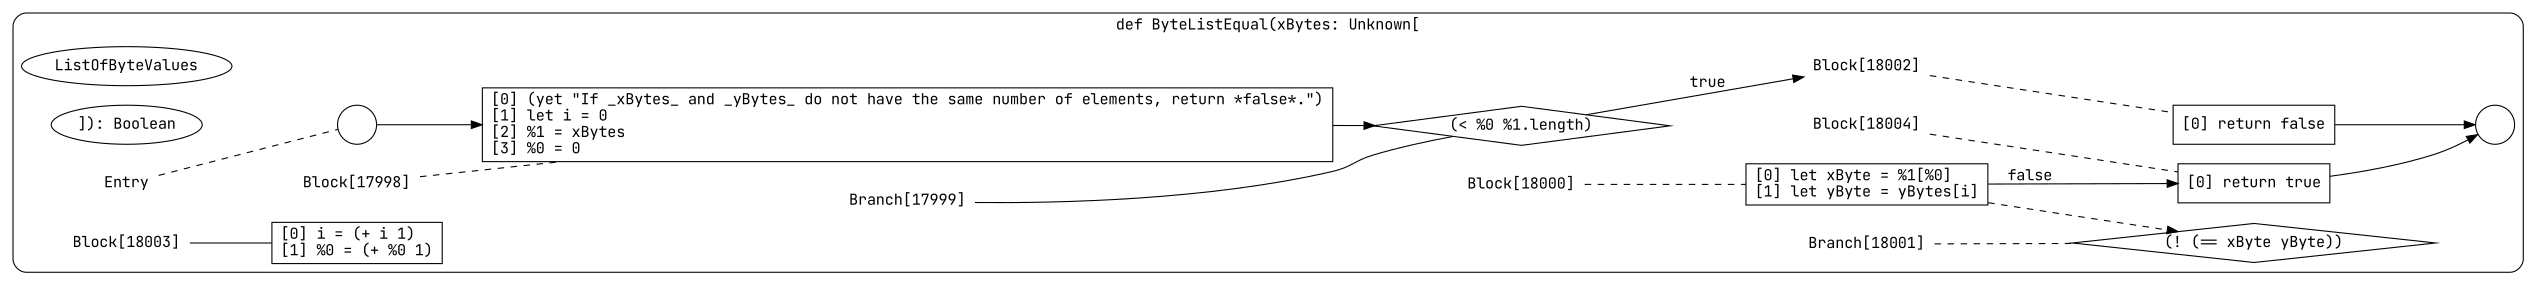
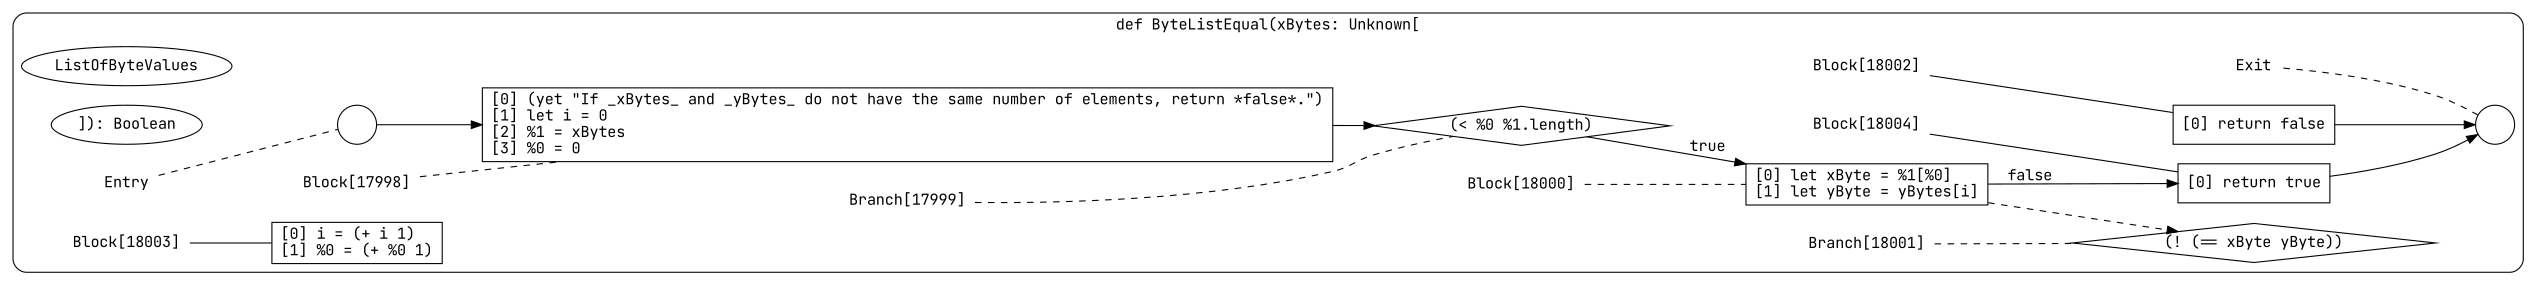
node "Exit": added
edge "Block[18002]" -- "[0] return false": style dashed -> solid
edge "(< %0 %1.length)" -> "Block[18002]": now "(< %0 %1.length)" -> "[0] let xByte = %1[%0]"
edge "Block[18004]" -- "[0] return true": style dashed -> solid
edge "(< %0 %1.length)" -- "Branch[17999]": style solid -> dashed
